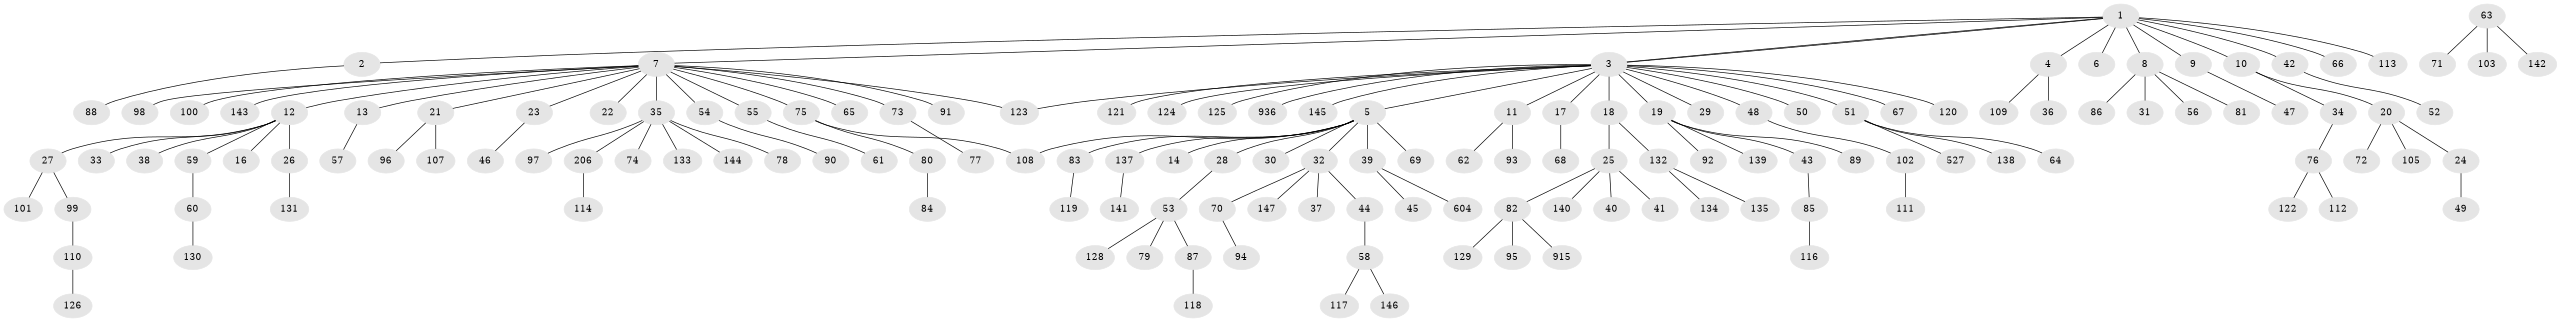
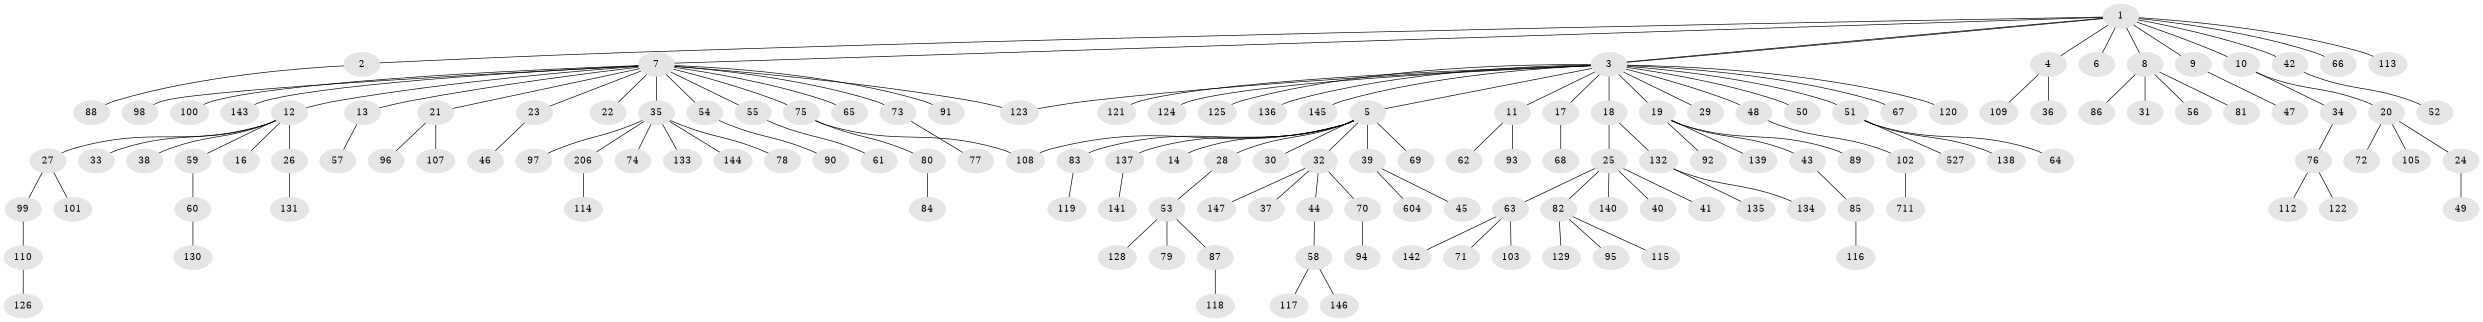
node "936": label "936" -> "136"
edge "25" -- "63": added
node "111": label "111" -> "711"
node "915": label "915" -> "115"
